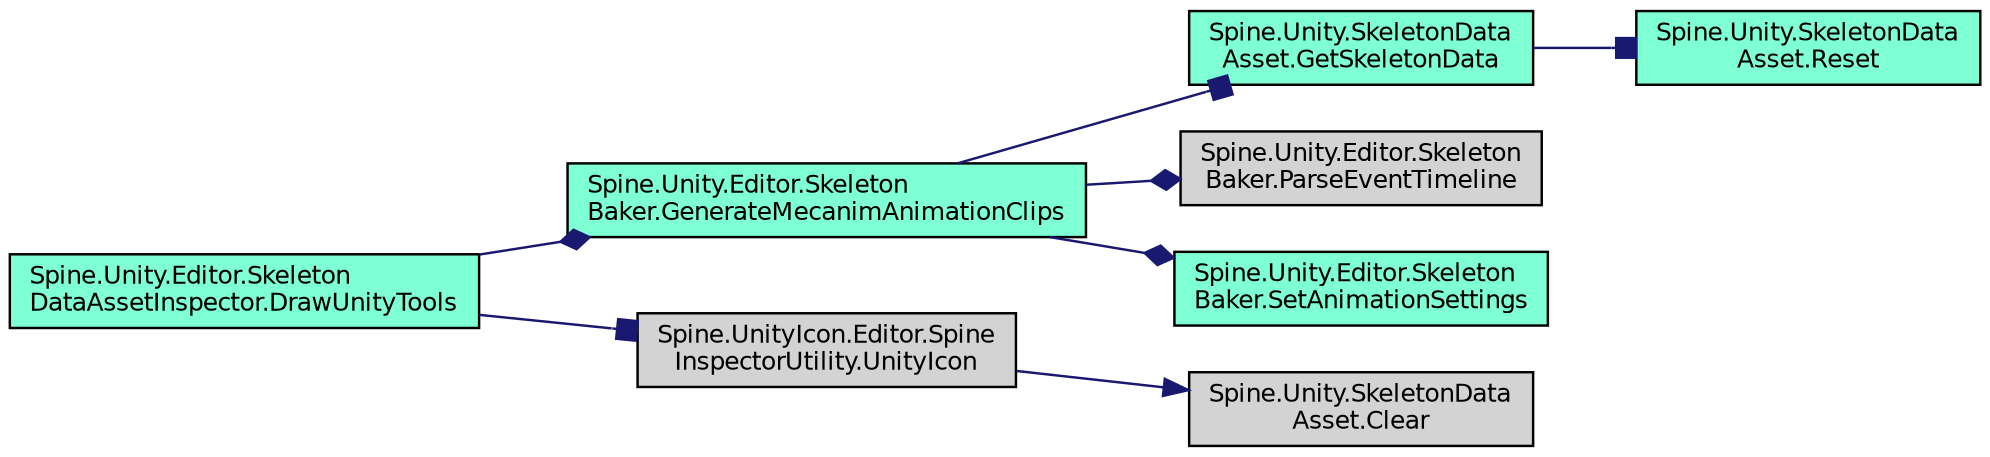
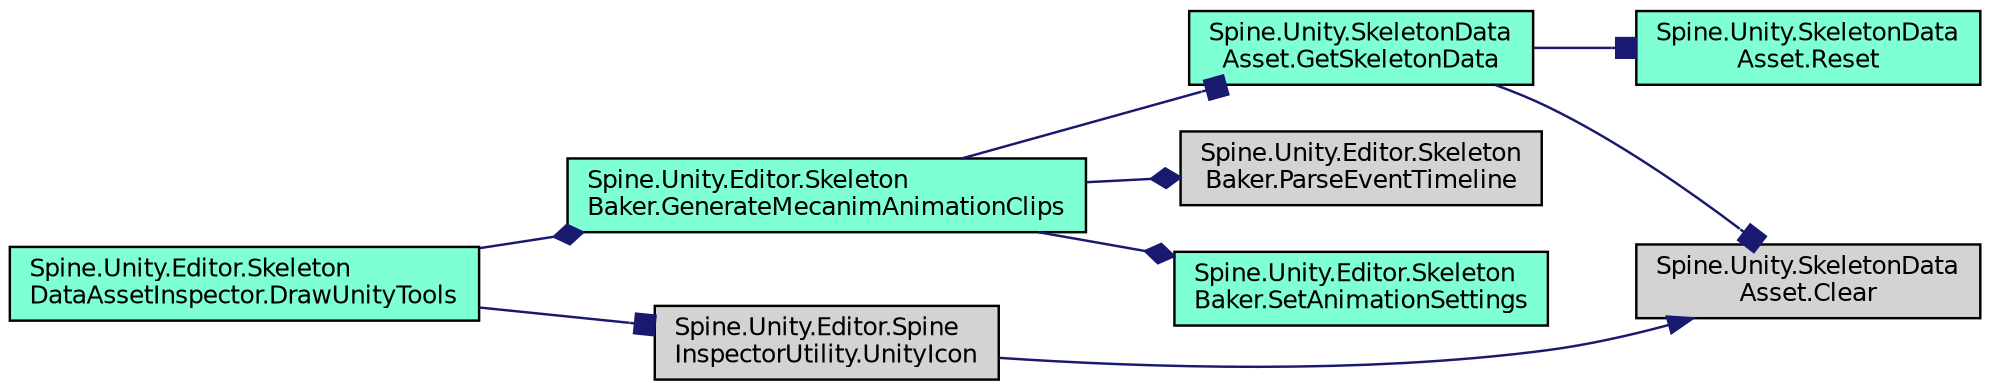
edge "Spine.Unity.SkeletonData Asset.GetSkeletonData" -> "Spine.Unity.SkeletonData Asset.Clear": added
node "Spine.UnityIcon.Editor.Spine InspectorUtility.UnityIcon": label "Spine.UnityIcon.Editor.Spine InspectorUtility.UnityIcon" -> "Spine.Unity.Editor.Spine InspectorUtility.UnityIcon"
